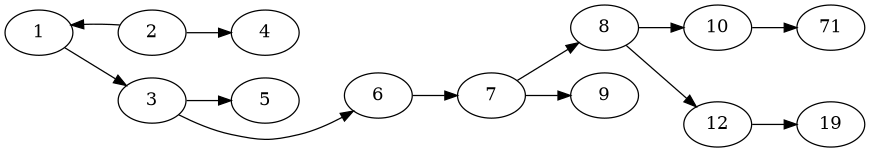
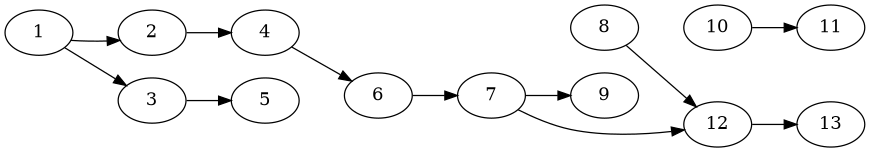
edge "2" -> "1": reversed
edge "8" -> "10": removed
node "71": label "71" -> "11"
edge "7" -> "8": now "7" -> "12"
node "19": label "19" -> "13"
edge "3" -> "6": now "4" -> "6"
